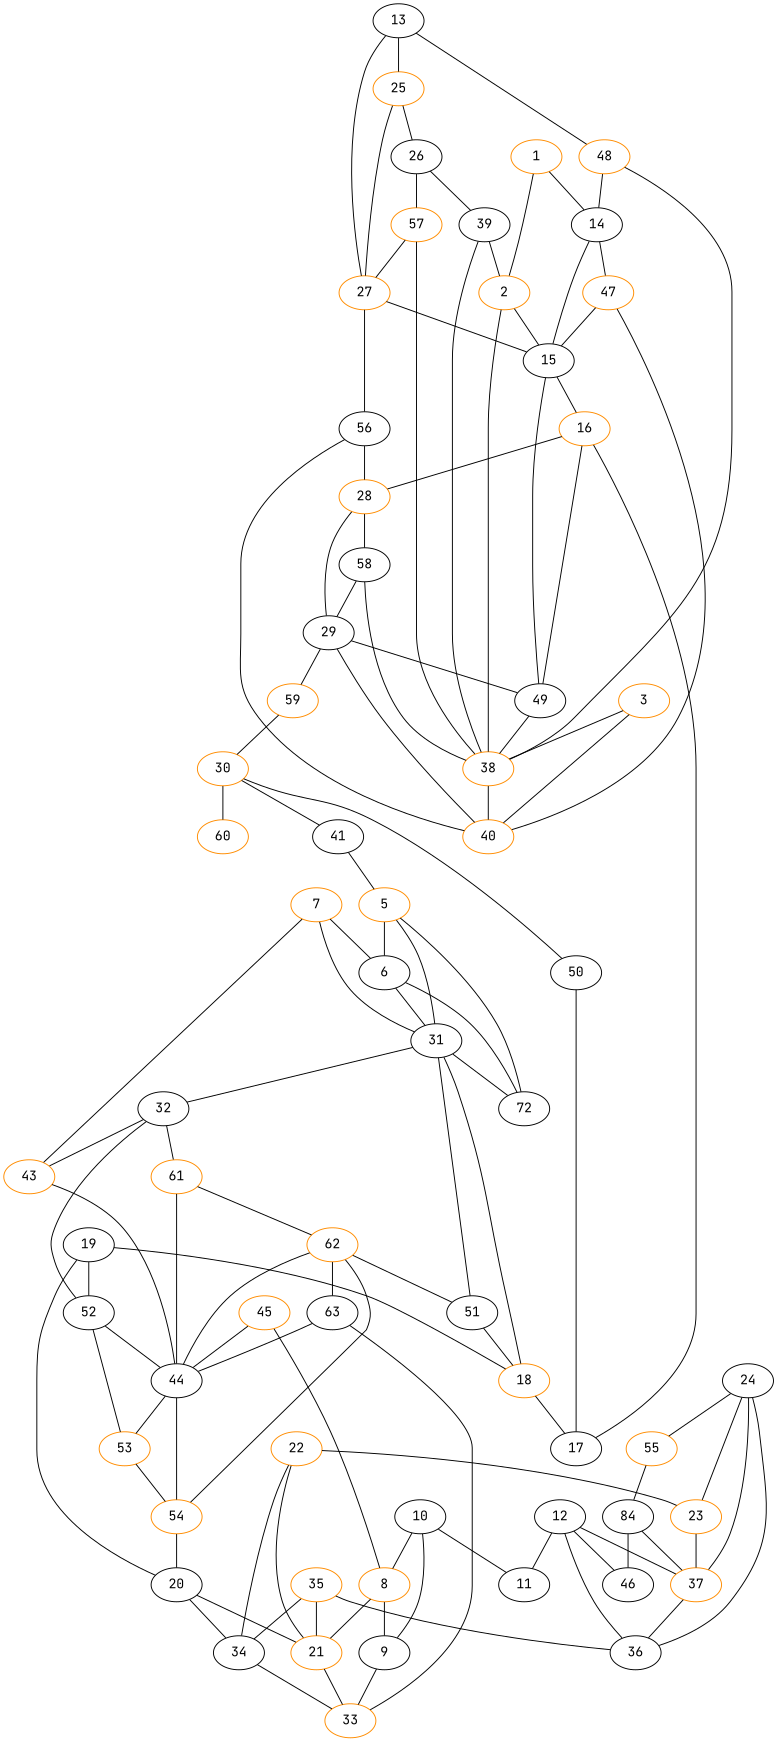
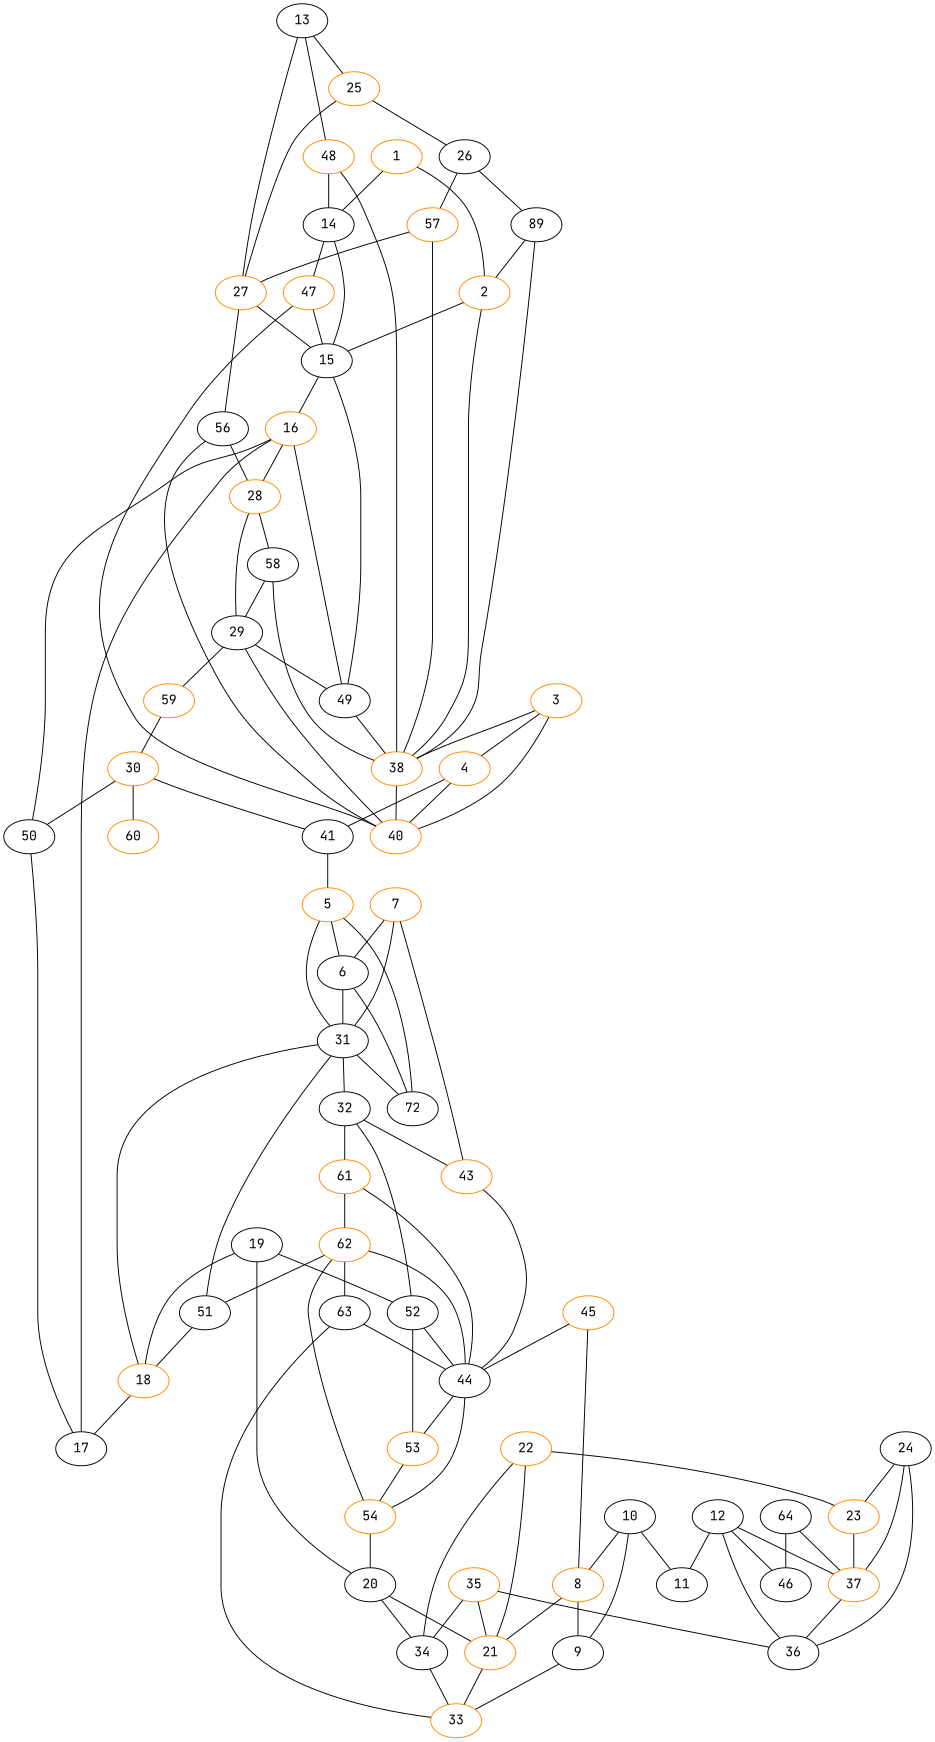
node "39": label "39" -> "89"
edge "16" -- "50": added
node "4": added
node "55": removed
node "84": label "84" -> "64"
